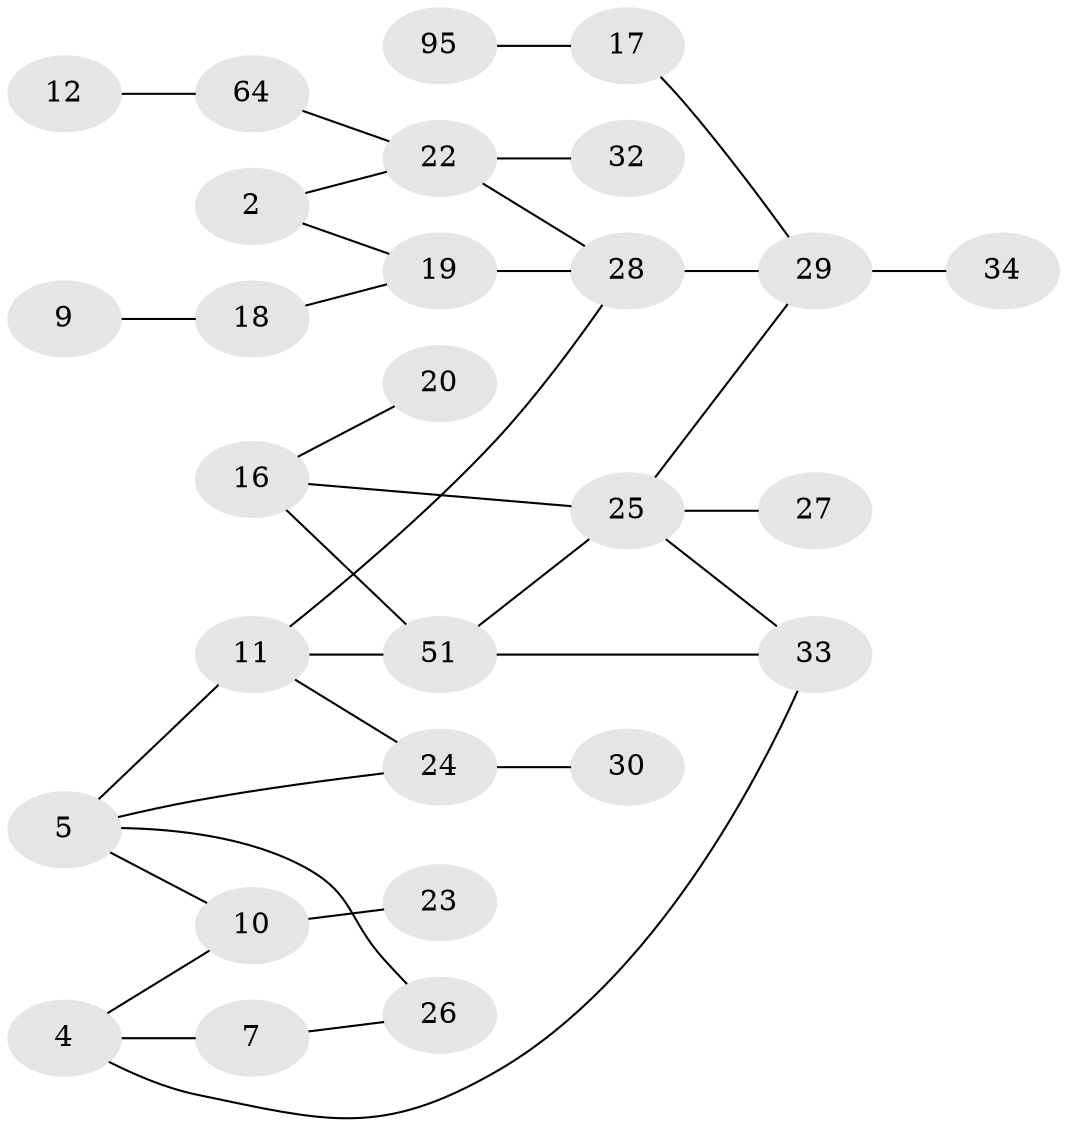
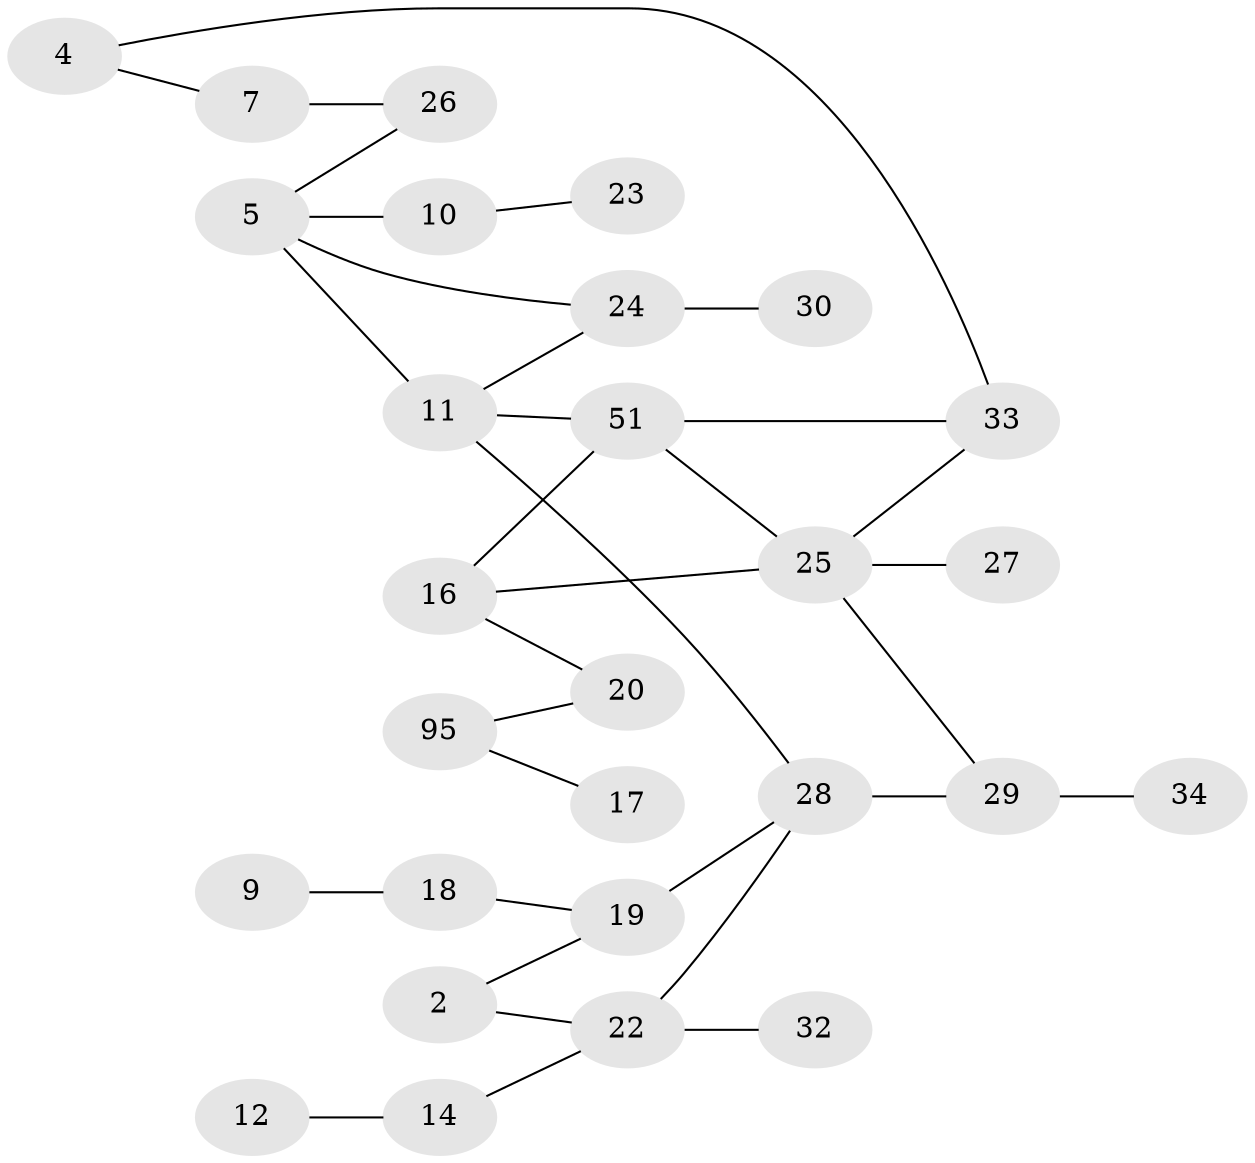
node "64": label "64" -> "14"
edge "17" -- "29": removed
edge "20" -- "95": added
edge "10" -- "4": removed
